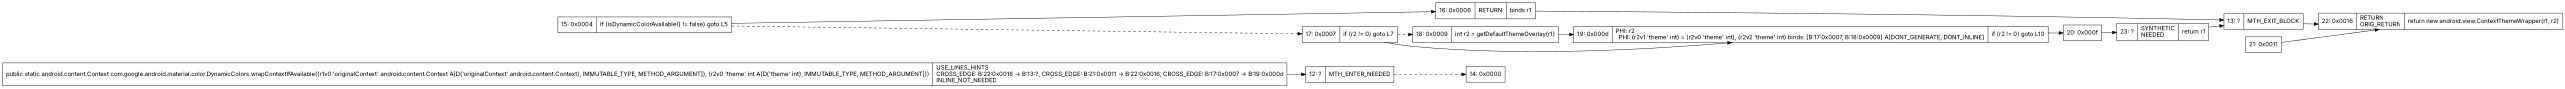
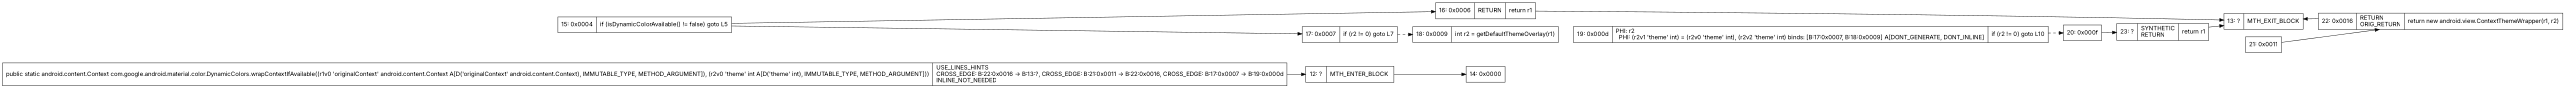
node "16: 0x0006": text "binds r1" -> "return r1"
edge "13: ?" -> "22: 0x0016": reversed
edge "15: 0x0004" -> "17: 0x0007": style dashed -> solid
edge "19: 0x000d" -> "20: 0x000f": style solid -> dashed
edge "18: 0x0009" -> "19: 0x000d": removed
node "23: ?": text "NEEDED" -> "RETURN"
edge "17: 0x0007" -> "19: 0x000d": removed
node "12: ?": text "MTH_ENTER_NEEDED" -> "MTH_ENTER_BLOCK"
edge "12: ?" -> "14: 0x0000": style dashed -> solid
